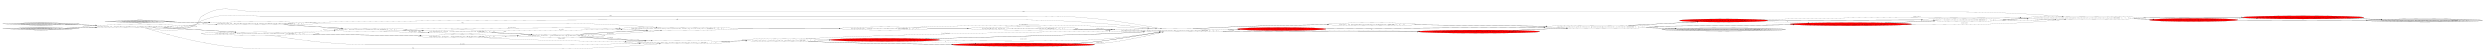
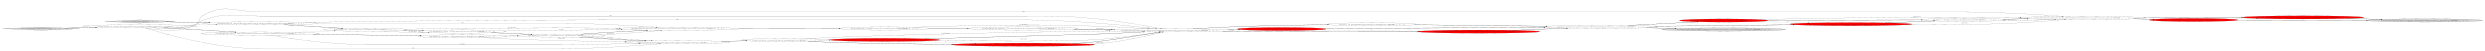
node "testSuccessfulCompactionBasedOnNumOrTime['1', '0', '0']": removed
